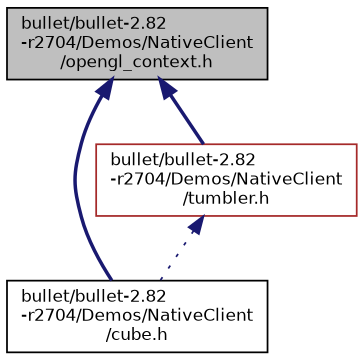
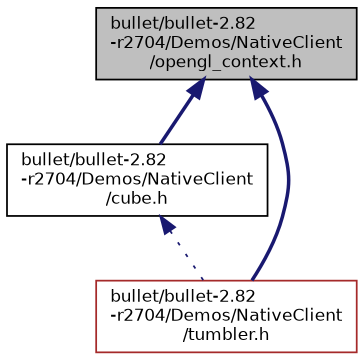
edge "bullet/bullet-2.82 -r2704/Demos/NativeClient /cube.h" -> "bullet/bullet-2.82 -r2704/Demos/NativeClient /tumbler.h": reversed
